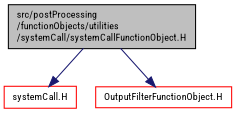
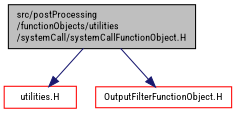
node "systemCall.H": label "systemCall.H" -> "utilities.H"
